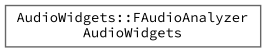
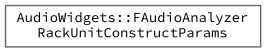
node "AudioWidgets::FAudioAnalyzer AudioWidgets": label "AudioWidgets::FAudioAnalyzer AudioWidgets" -> "AudioWidgets::FAudioAnalyzer RackUnitConstructParams"
